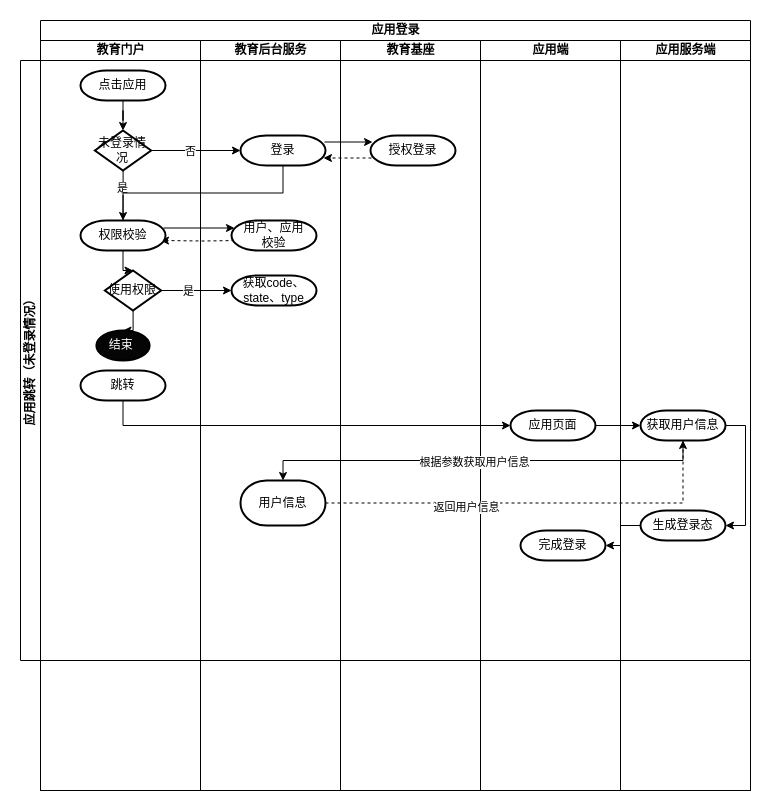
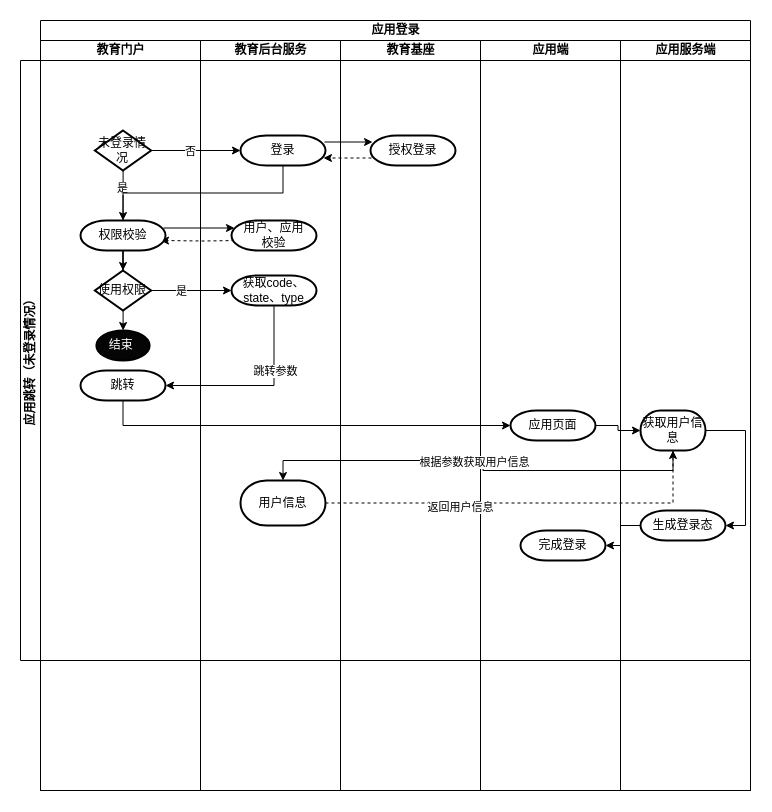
node "点击应用": removed
edge "点击应用" -> "未登录情况": removed
node "使用权限": moved (133, 291) -> (123, 291)
edge "获取code、state、type" -> "跳转": added, label "跳转参数"
node "获取用户信息": size 85x30 -> 65x40
